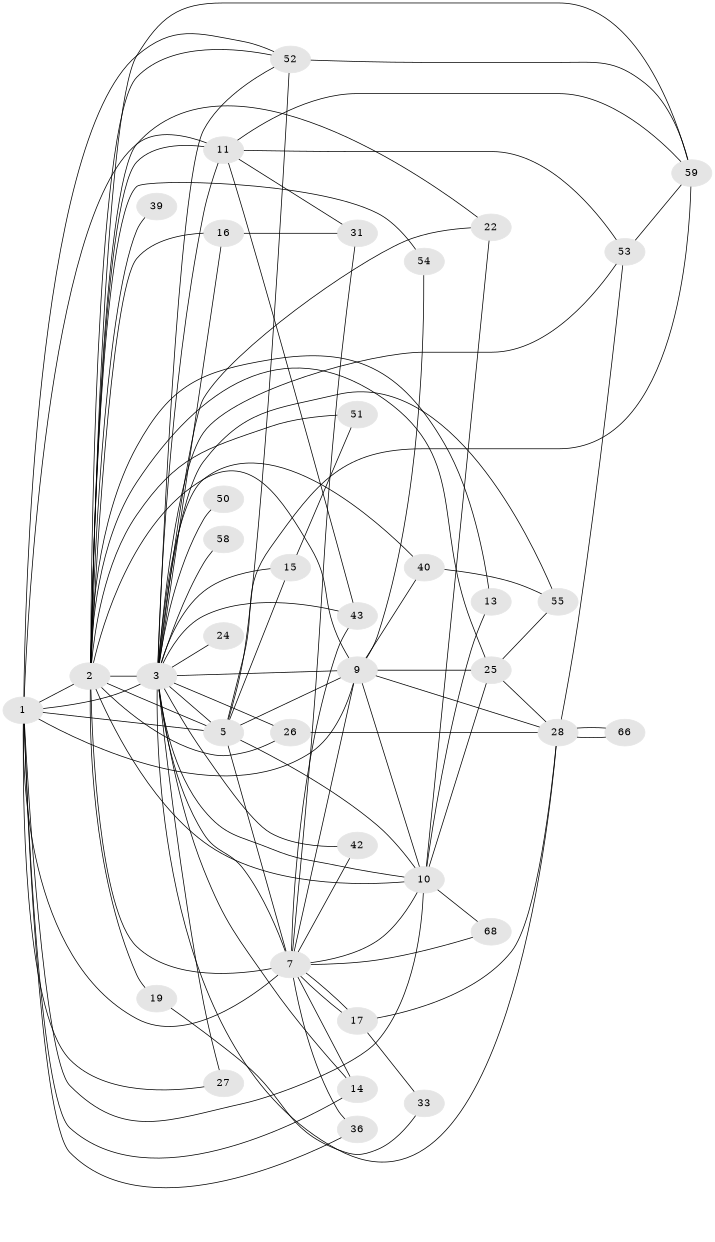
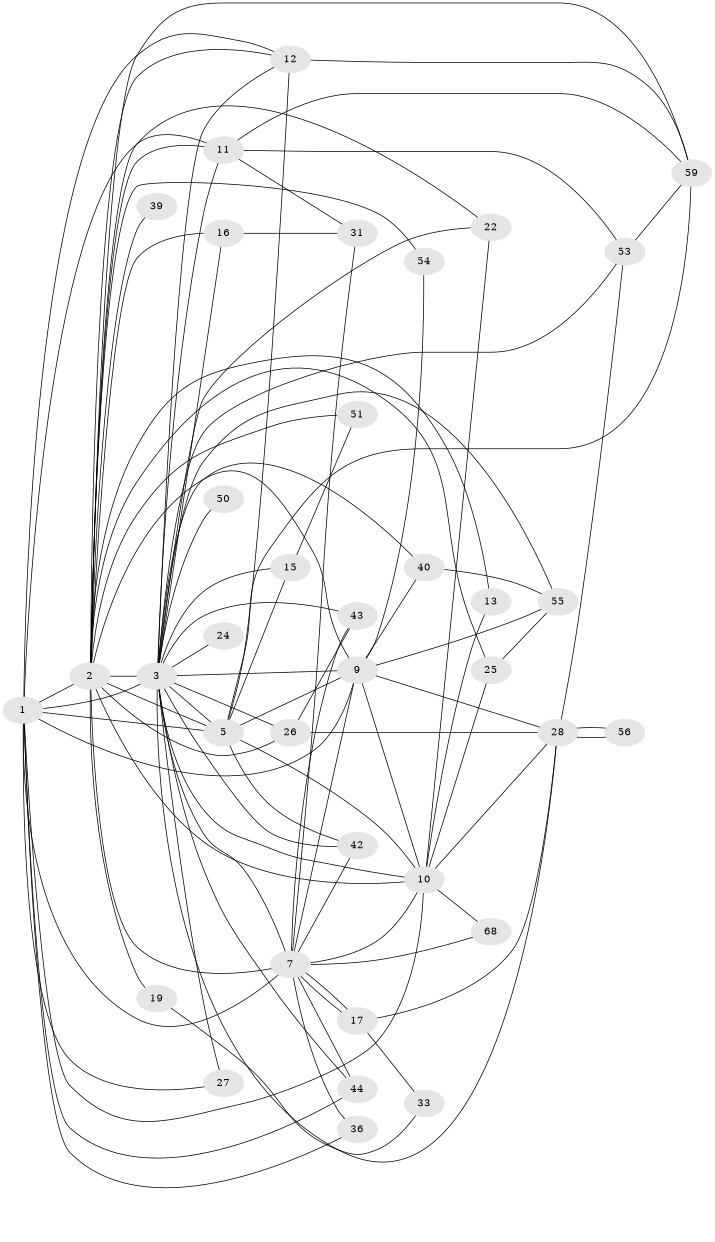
node "52": label "52" -> "12"
edge "11" -- "43": now "26" -- "43"
node "58": removed
edge "9" -- "25": now "9" -- "55"
edge "25" -- "28": now "10" -- "28"
node "66": label "66" -> "56"
edge "5" -- "7": now "5" -- "42"
node "14": label "14" -> "44"
